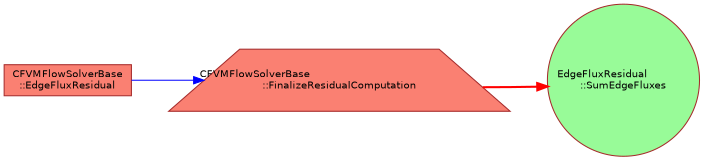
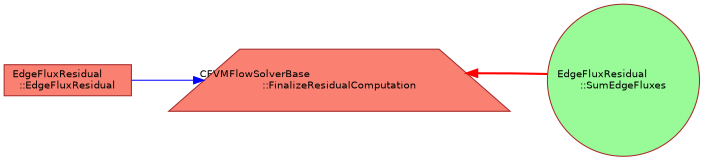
node "CFVMFlowSolverBase ::EdgeFluxResidual": label "CFVMFlowSolverBase ::EdgeFluxResidual" -> "EdgeFluxResidual ::EdgeFluxResidual"
edge "CFVMFlowSolverBase ::FinalizeResidualComputation" -> "EdgeFluxResidual ::SumEdgeFluxes": reversed
